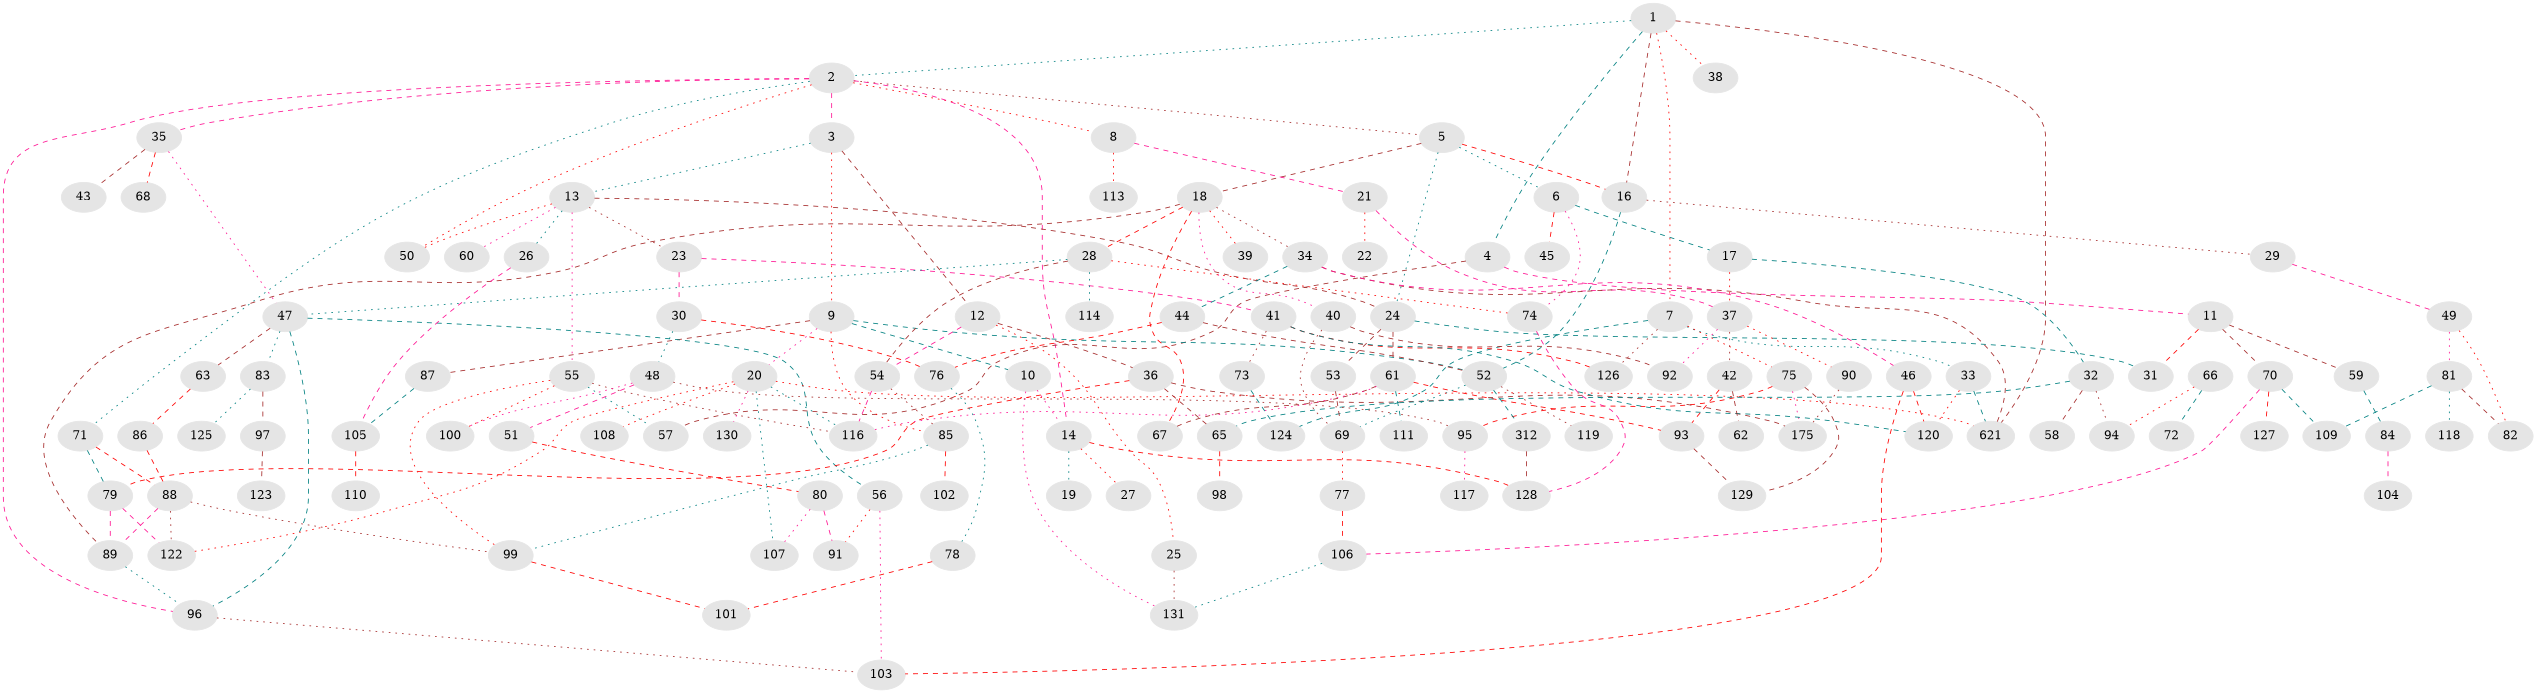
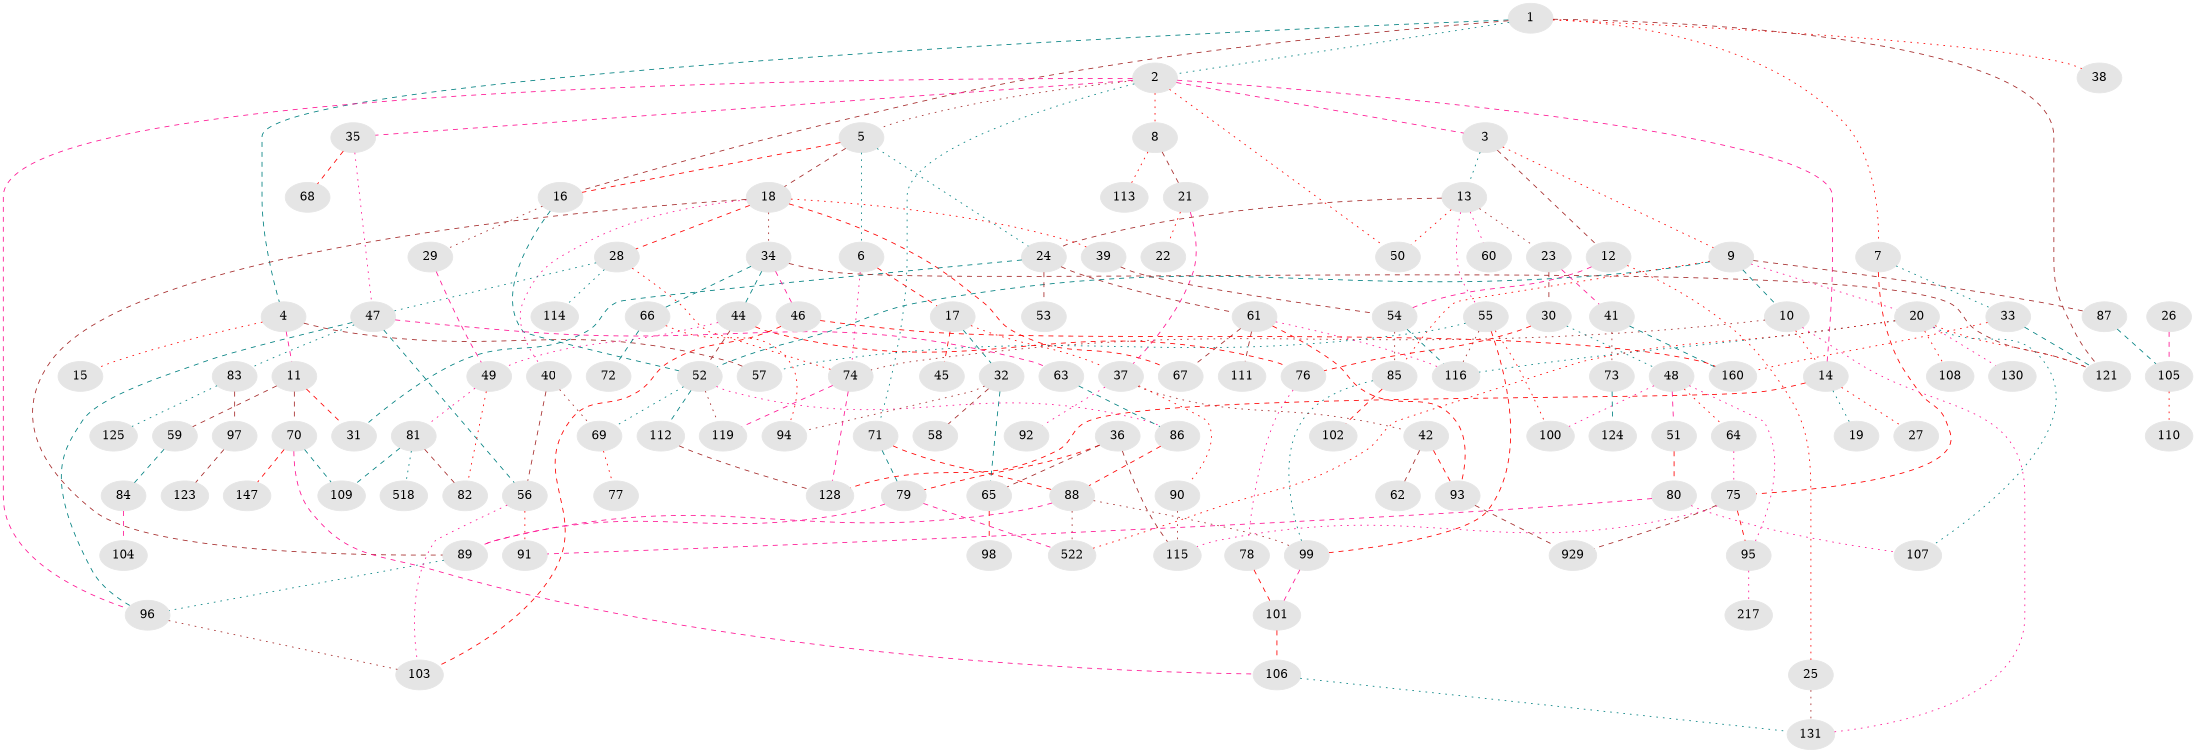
edge "8" -- "21": color deeppink -> brown
node "43": removed
edge "13" -- "26": removed
edge "6" -- "45": now "17" -- "45"
edge "6" -- "17": color teal -> red
edge "23" -- "30": color deeppink -> brown
edge "34" -- "66": added
edge "28" -- "54": now "39" -- "54"
edge "10" -- "74": added
edge "7" -- "75": style dotted -> dashed
edge "40" -- "92": now "40" -- "56"
edge "47" -- "63": color brown -> deeppink
edge "44" -- "49": added
edge "12" -- "36": removed
edge "7" -- "124": removed
node "15": added
node "126": removed
edge "48" -- "95": color brown -> deeppink
edge "63" -- "86": color red -> teal
edge "54" -- "116": color deeppink -> teal
edge "52" -- "86": added
edge "10" -- "14": color deeppink -> red
edge "53" -- "69": removed
edge "61" -- "111": color teal -> brown
edge "74" -- "119": added
edge "55" -- "99": style dotted -> dashed
node "312": label "312" -> "112"
node "64": added
node "175": label "175" -> "115"
node "120": label "120" -> "160"
node "621": label "621" -> "121"
node "127": label "127" -> "147"
node "118": label "118" -> "518"
edge "76" -- "78": color teal -> deeppink
edge "105" -- "110": style dashed -> dotted
node "117": label "117" -> "217"
node "129": label "129" -> "929"
edge "77" -- "106": now "101" -- "106"
node "122": label "122" -> "522"
edge "99" -- "101": color red -> deeppink
